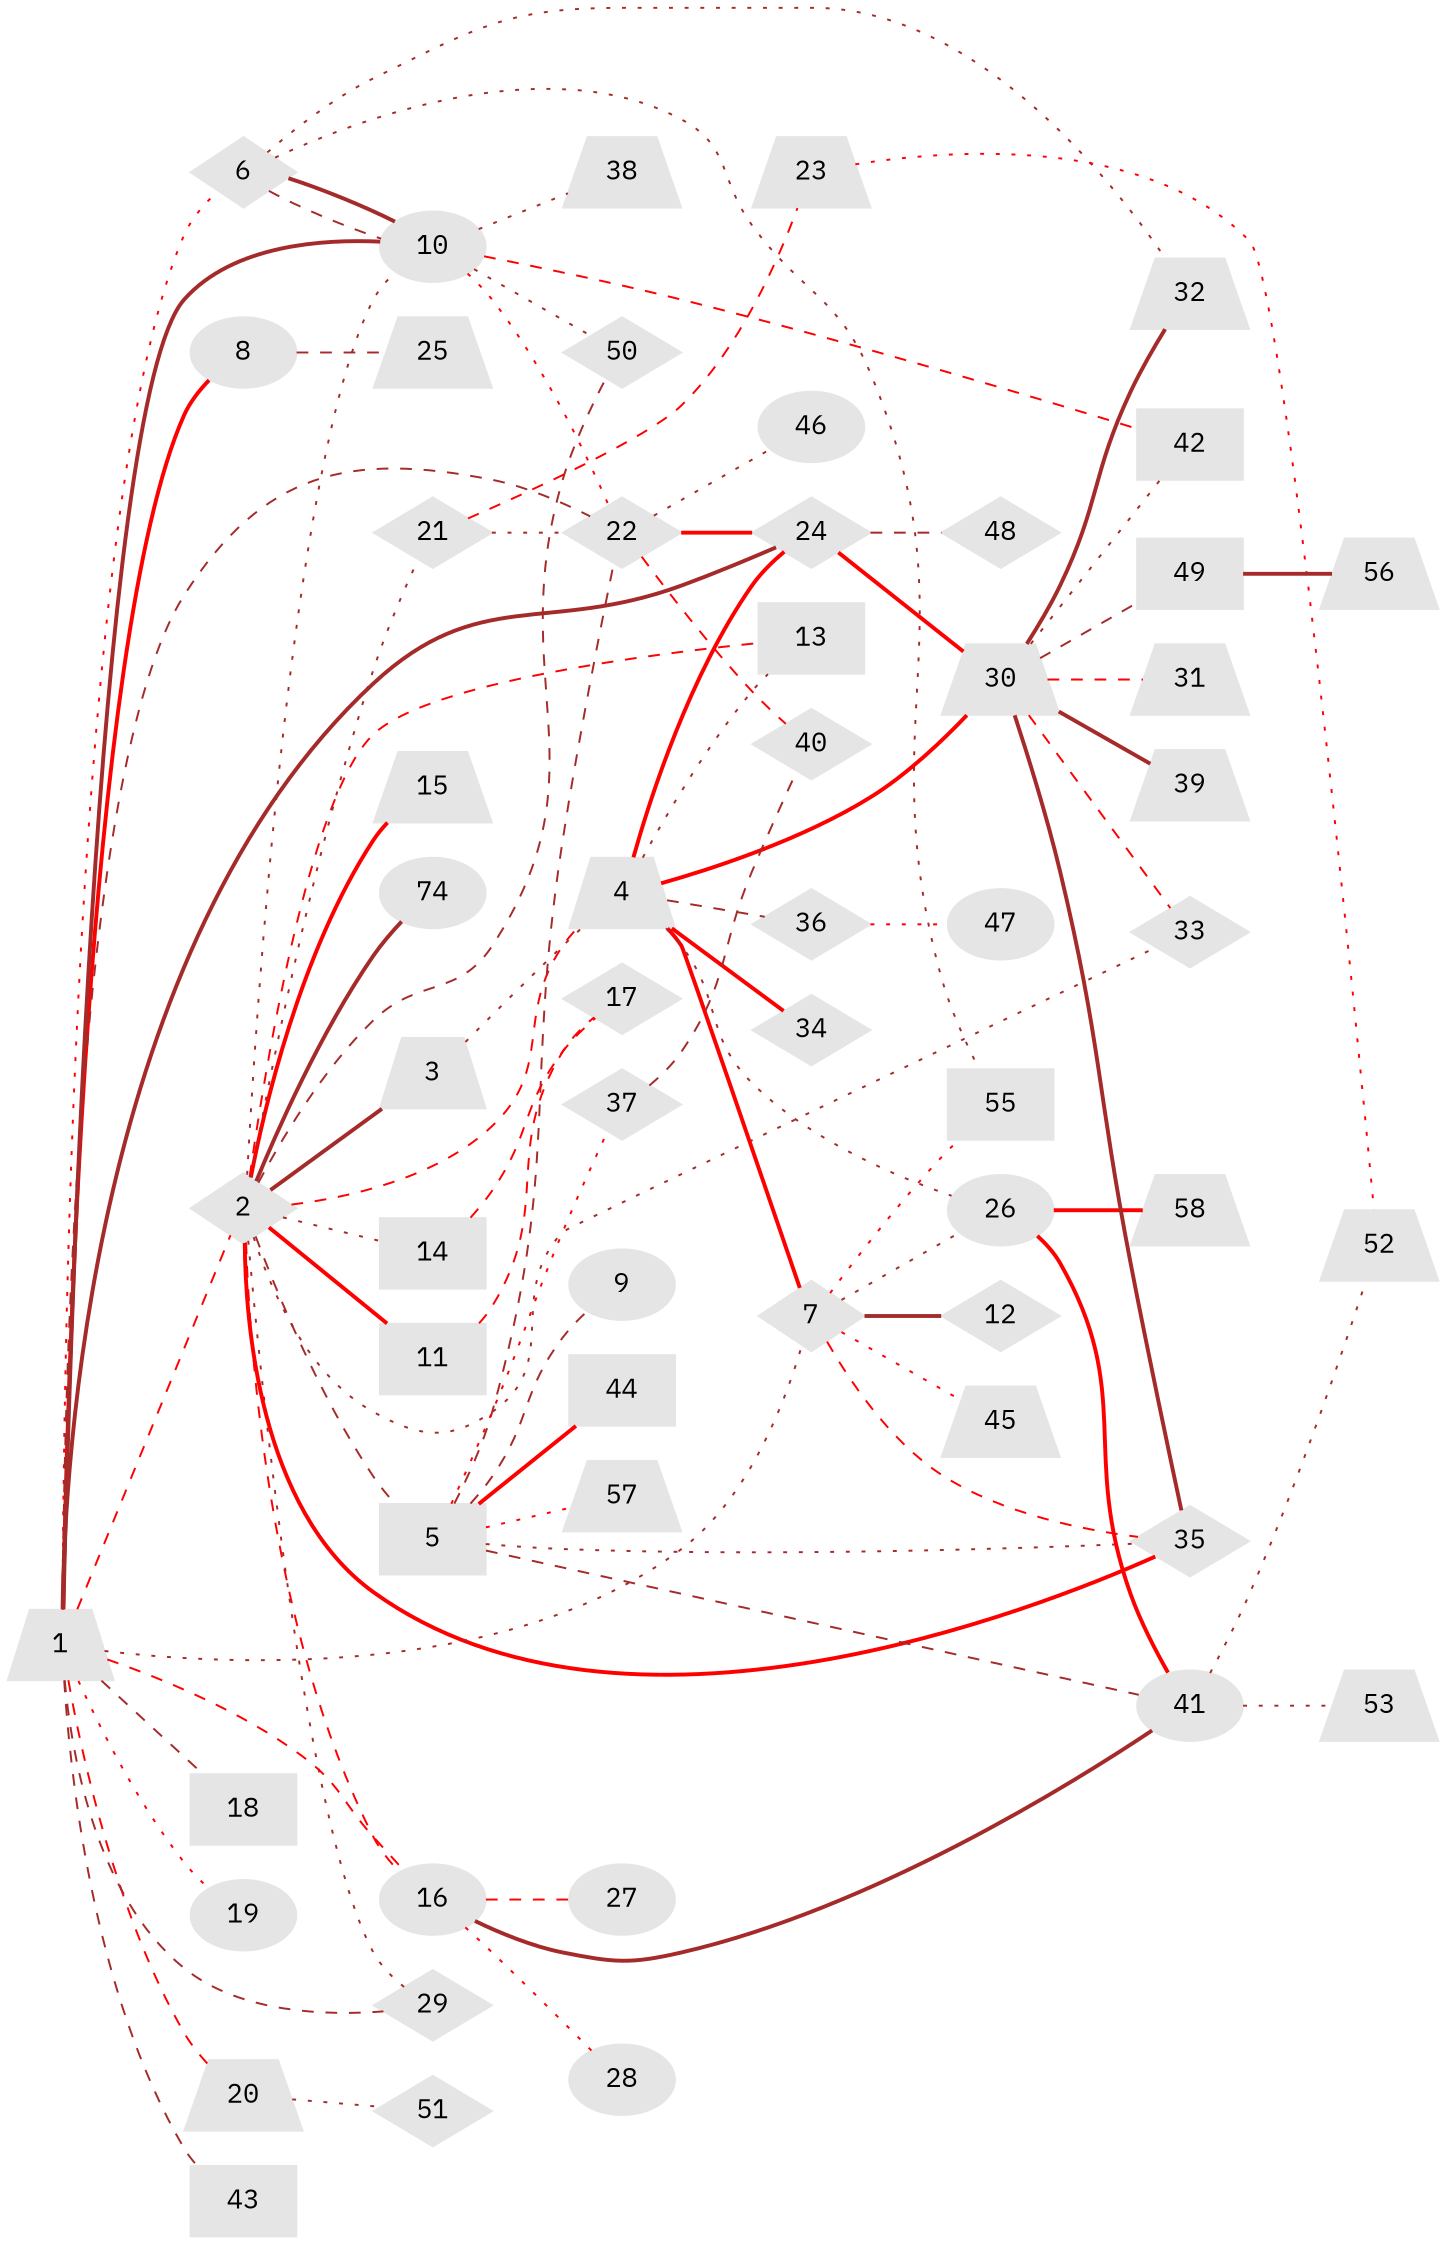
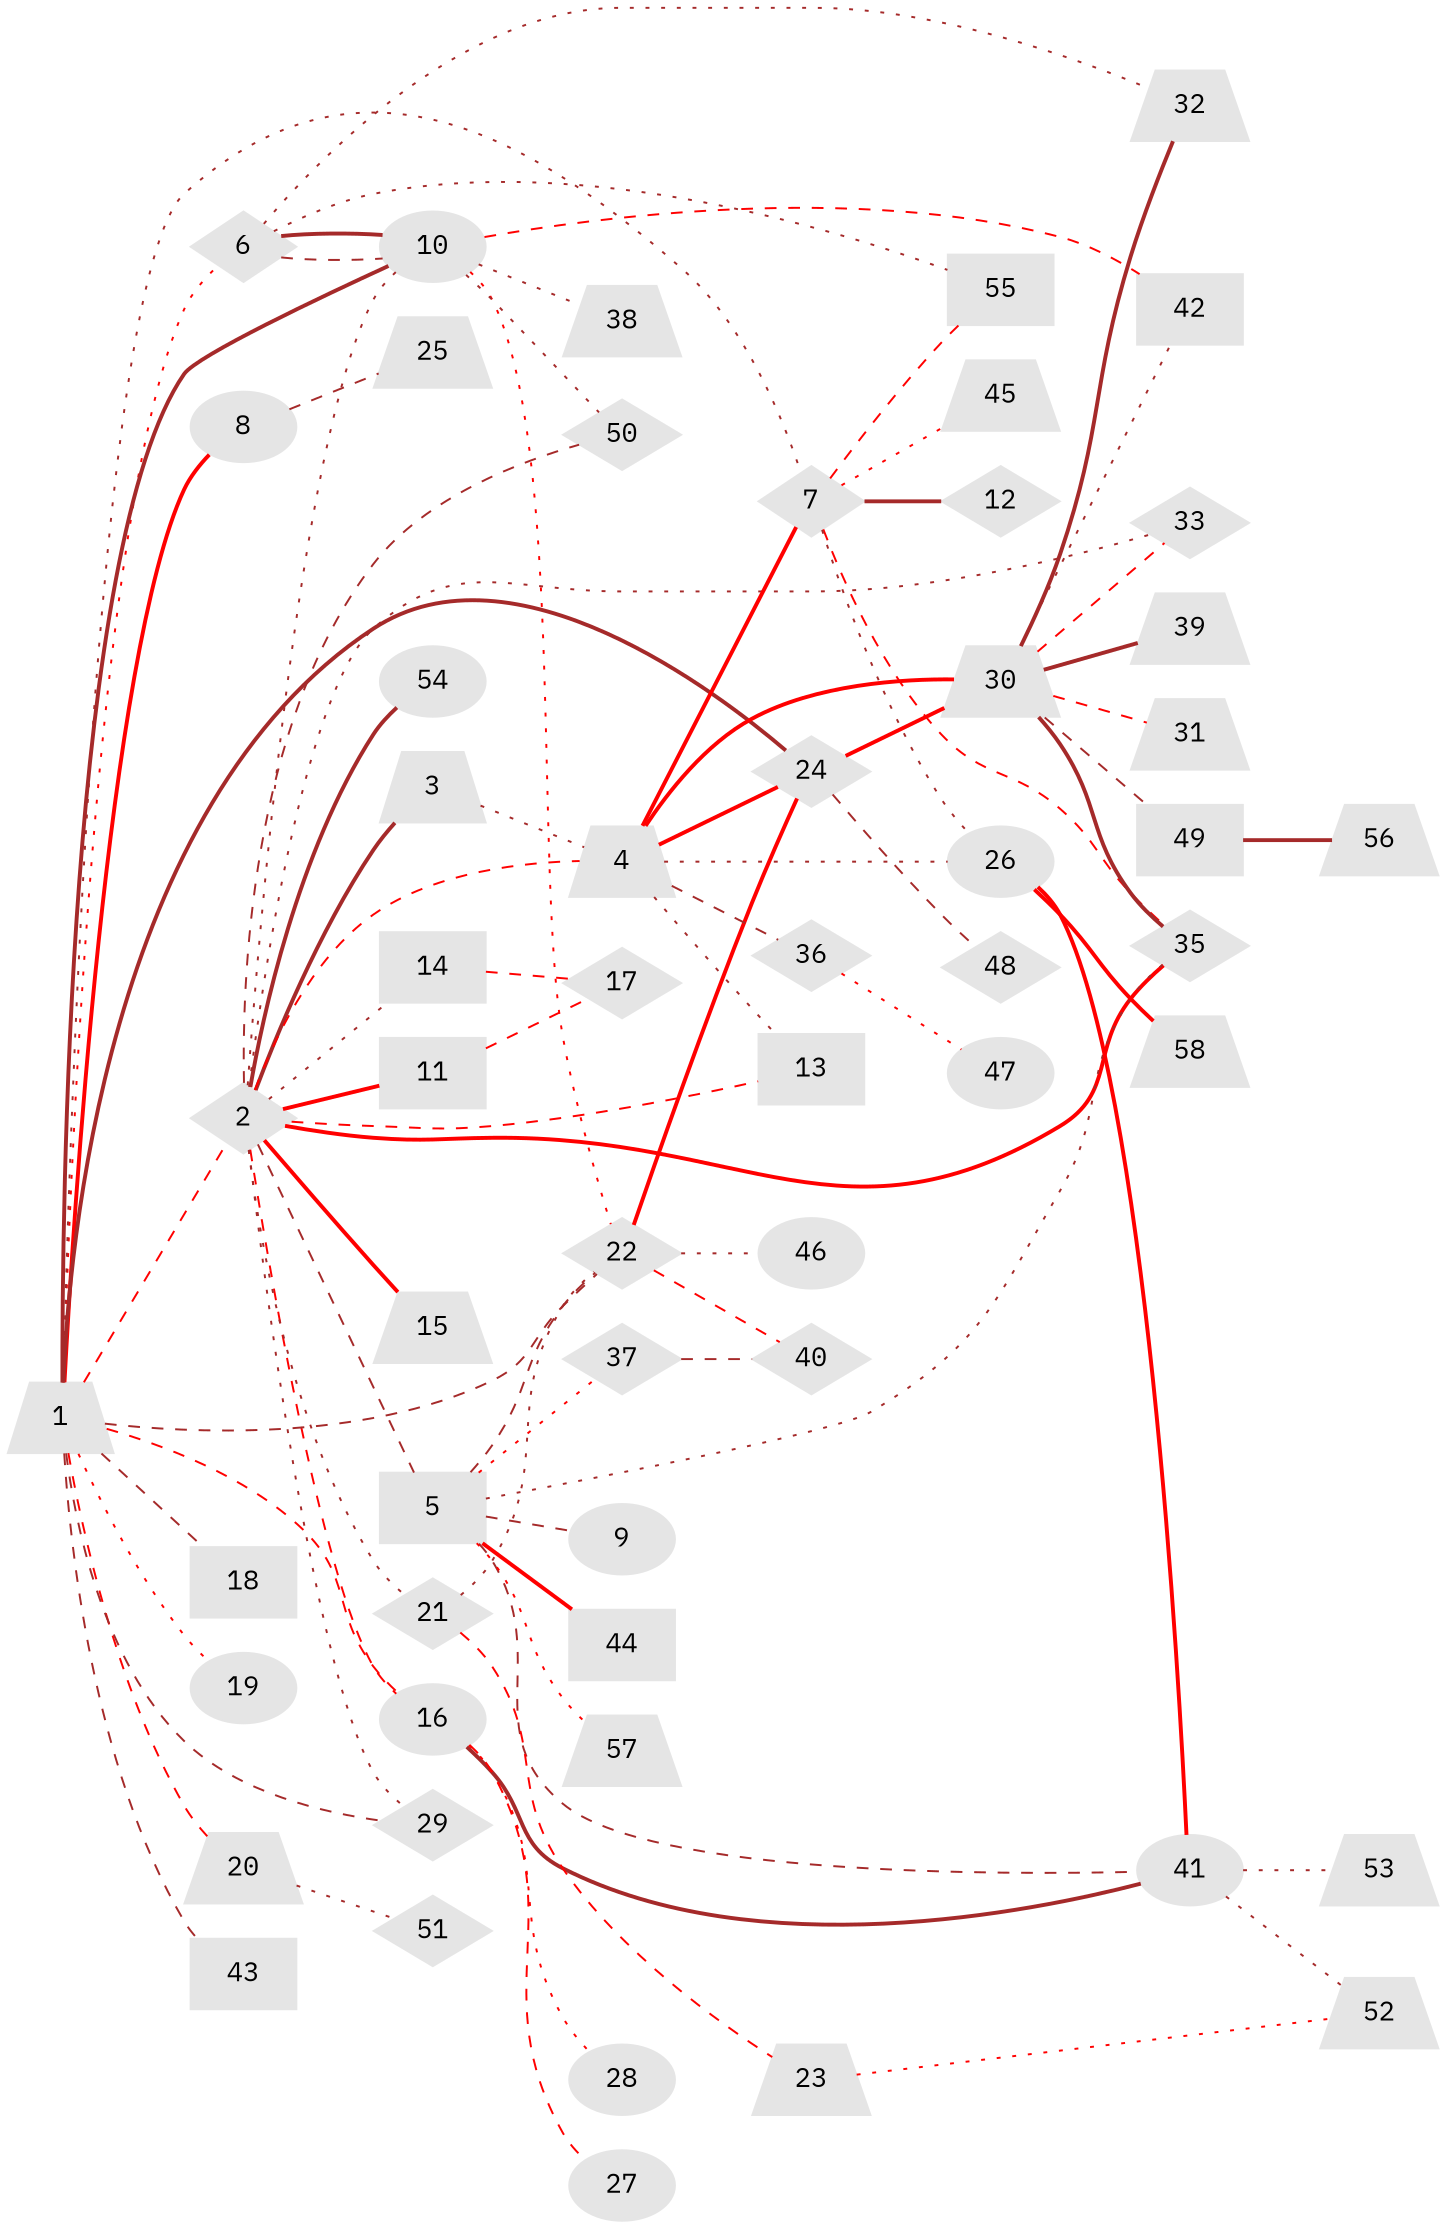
node "74": label "74" -> "54"
node "34": removed
edge "55" -- "7": style dotted -> dashed
